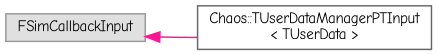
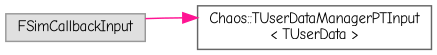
edge "Chaos::TUserDataManagerPTInput < TUserData >" -> "FSimCallbackInput": reversed
